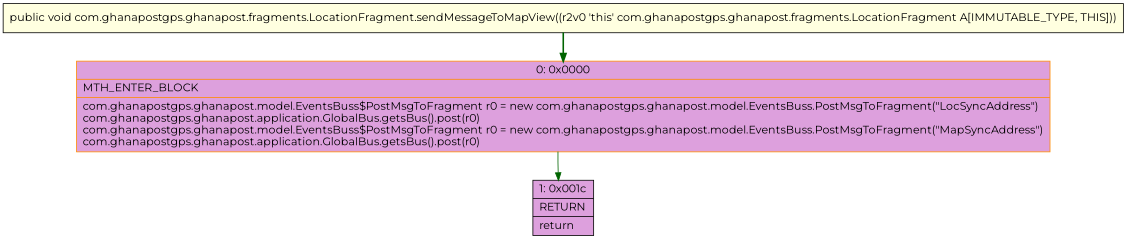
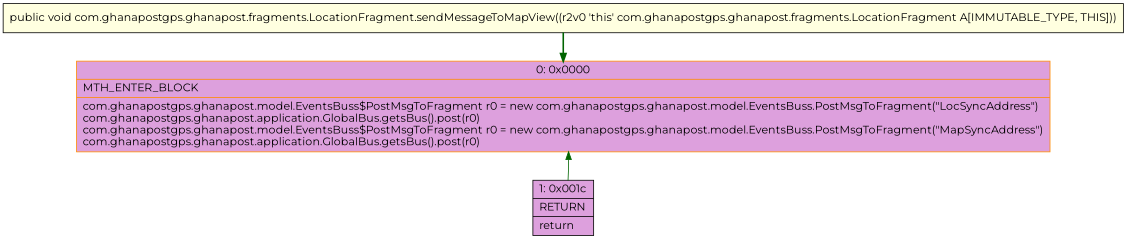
edge "0: 0x0000" -> "1: 0x001c": reversed
